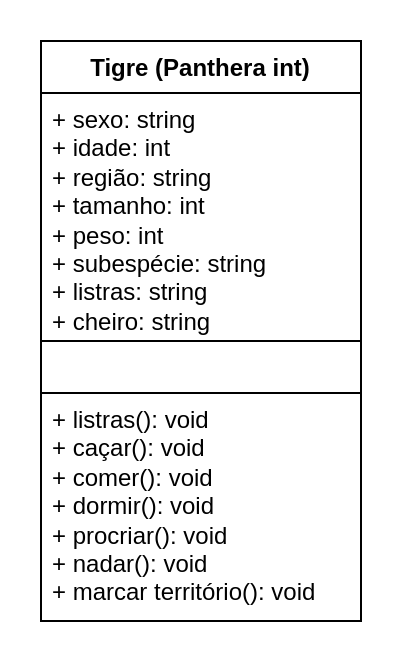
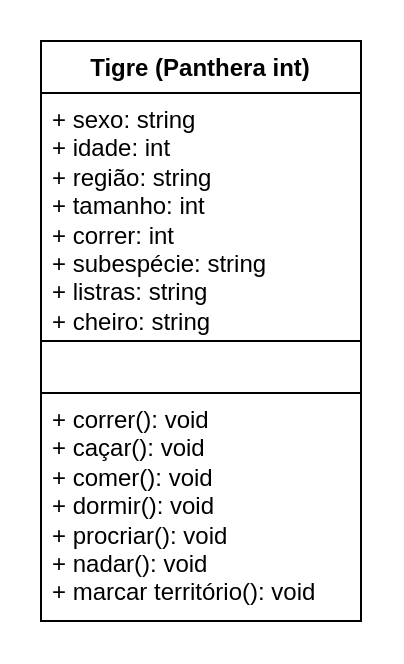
node "+ sexo: string + idade: int + região: string + tamanho: int + peso: int + subespécie: string + listras: string + cheiro: string": label "+ sexo: string + idade: int + região: string + tamanho: int + peso: int + subespécie: string + listras: string + cheiro: string" -> "+ sexo: string + idade: int + região: string + tamanho: int + correr: int + subespécie: string + listras: string + cheiro: string"
node "+ listras(): void + caçar(): void + comer(): void + dormir(): void + procriar(): void + nadar(): void + marcar território(): void": label "+ listras(): void + caçar(): void + comer(): void + dormir(): void + procriar(): void + nadar(): void + marcar território(): void" -> "+ correr(): void + caçar(): void + comer(): void + dormir(): void + procriar(): void + nadar(): void + marcar território(): void"
